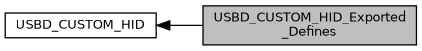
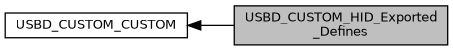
node "USBD_CUSTOM_HID": label "USBD_CUSTOM_HID" -> "USBD_CUSTOM_CUSTOM"
